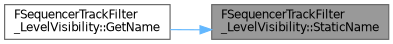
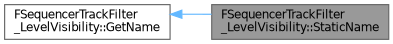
edge "FSequencerTrackFilter _LevelVisibility::GetName" -> "FSequencerTrackFilter _LevelVisibility::StaticName": reversed
